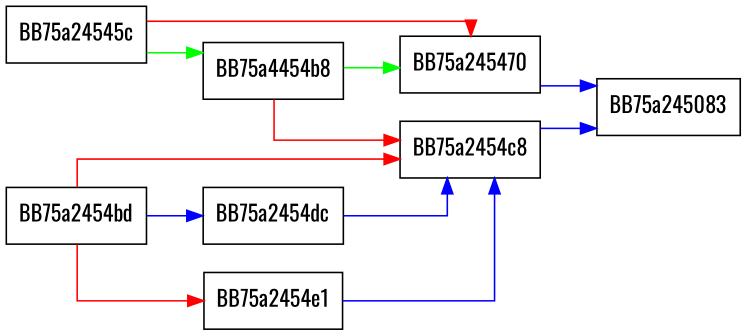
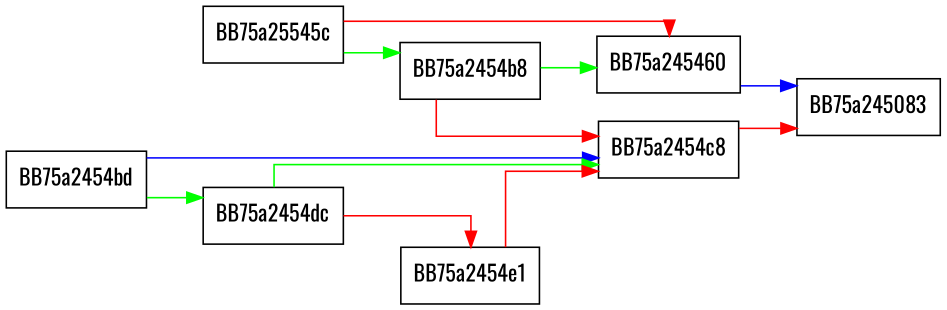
node "BB75a24545c": label "BB75a24545c" -> "BB75a25545c"
node "BB75a245470": label "BB75a245470" -> "BB75a245460"
node "BB75a4454b8": label "BB75a4454b8" -> "BB75a2454b8"
edge "BB75a2454c8" -> "BB75a245083": color blue -> red
edge "BB75a2454bd" -> "BB75a2454c8": color red -> blue
edge "BB75a2454bd" -> "BB75a2454dc": color blue -> green
edge "BB75a2454dc" -> "BB75a2454c8": color blue -> green
edge "BB75a2454bd" -> "BB75a2454e1": now "BB75a2454dc" -> "BB75a2454e1"
edge "BB75a2454e1" -> "BB75a2454c8": color blue -> red
